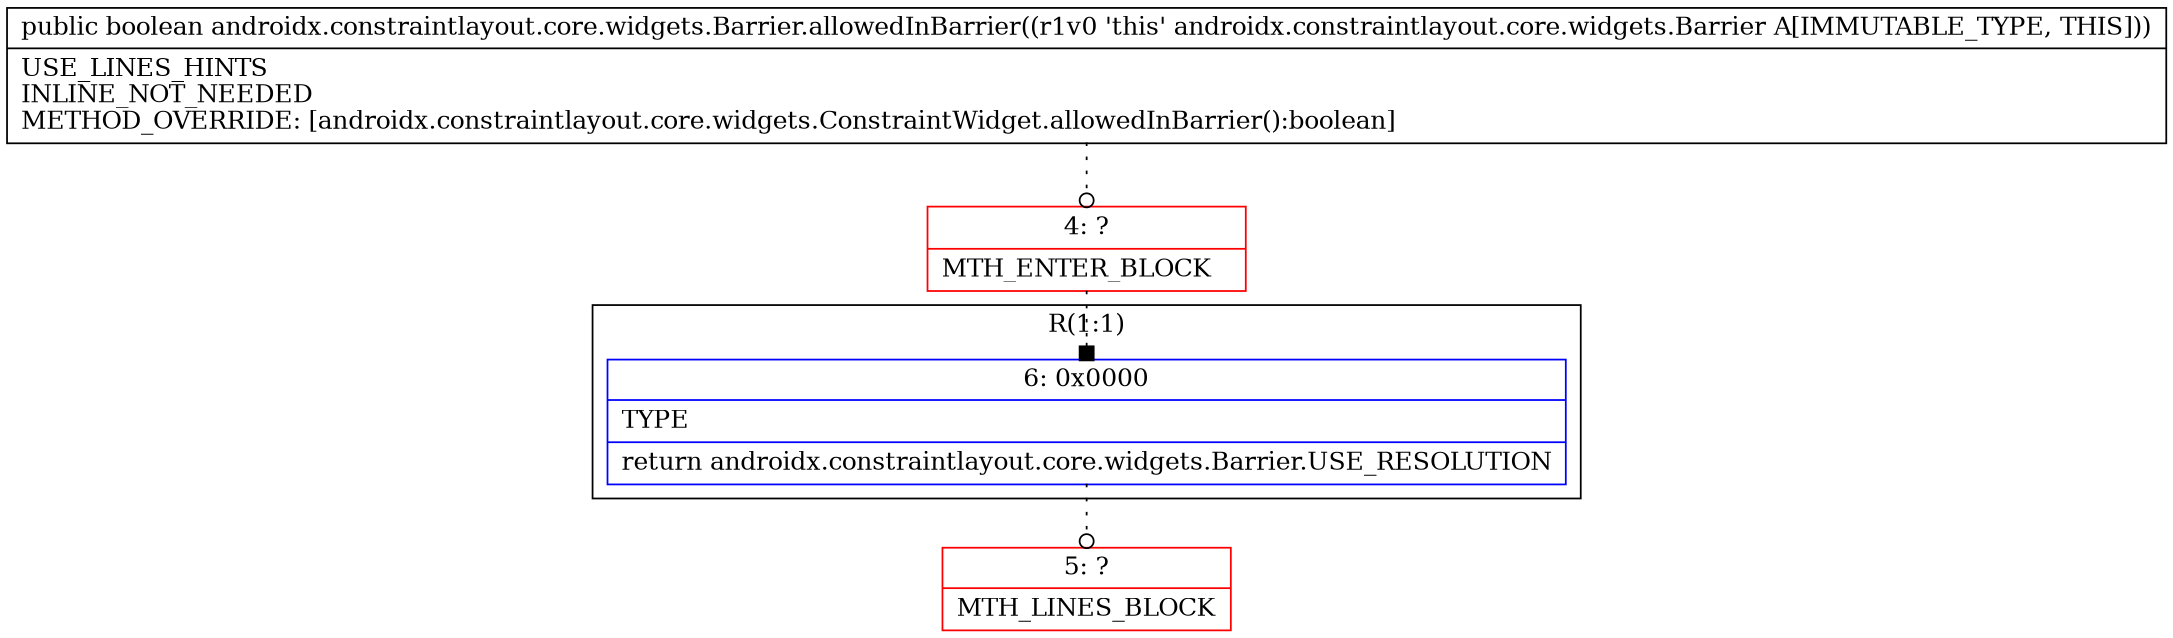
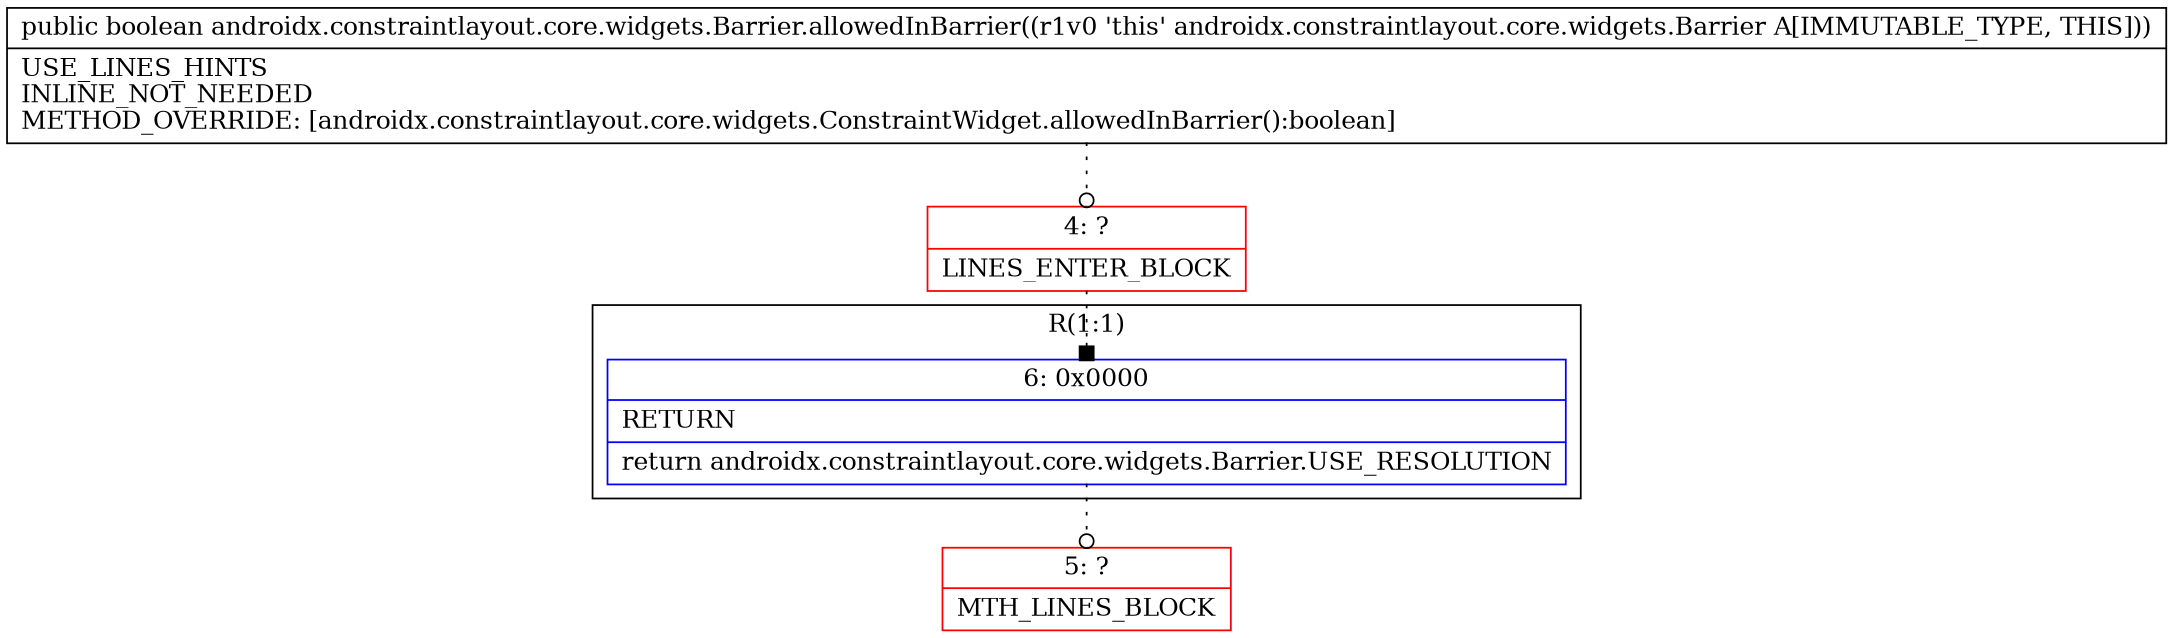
node "4: ?": text "MTH_ENTER_BLOCK" -> "LINES_ENTER_BLOCK"
node "6: 0x0000": text "TYPE" -> "RETURN"
